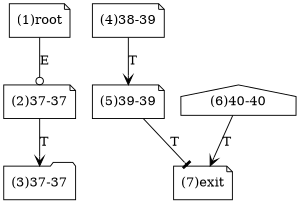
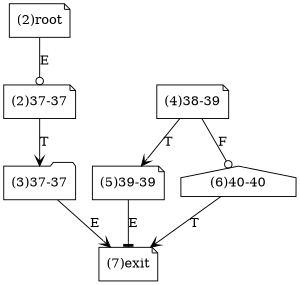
node "(1)root": label "(1)root" -> "(2)root"
edge "(4)38-39" -> "(6)40-40": added, label "F"
edge "(5)39-39" -> "(7)exit": label "T" -> "E"
edge "(3)37-37" -> "(7)exit": added, label "E"
